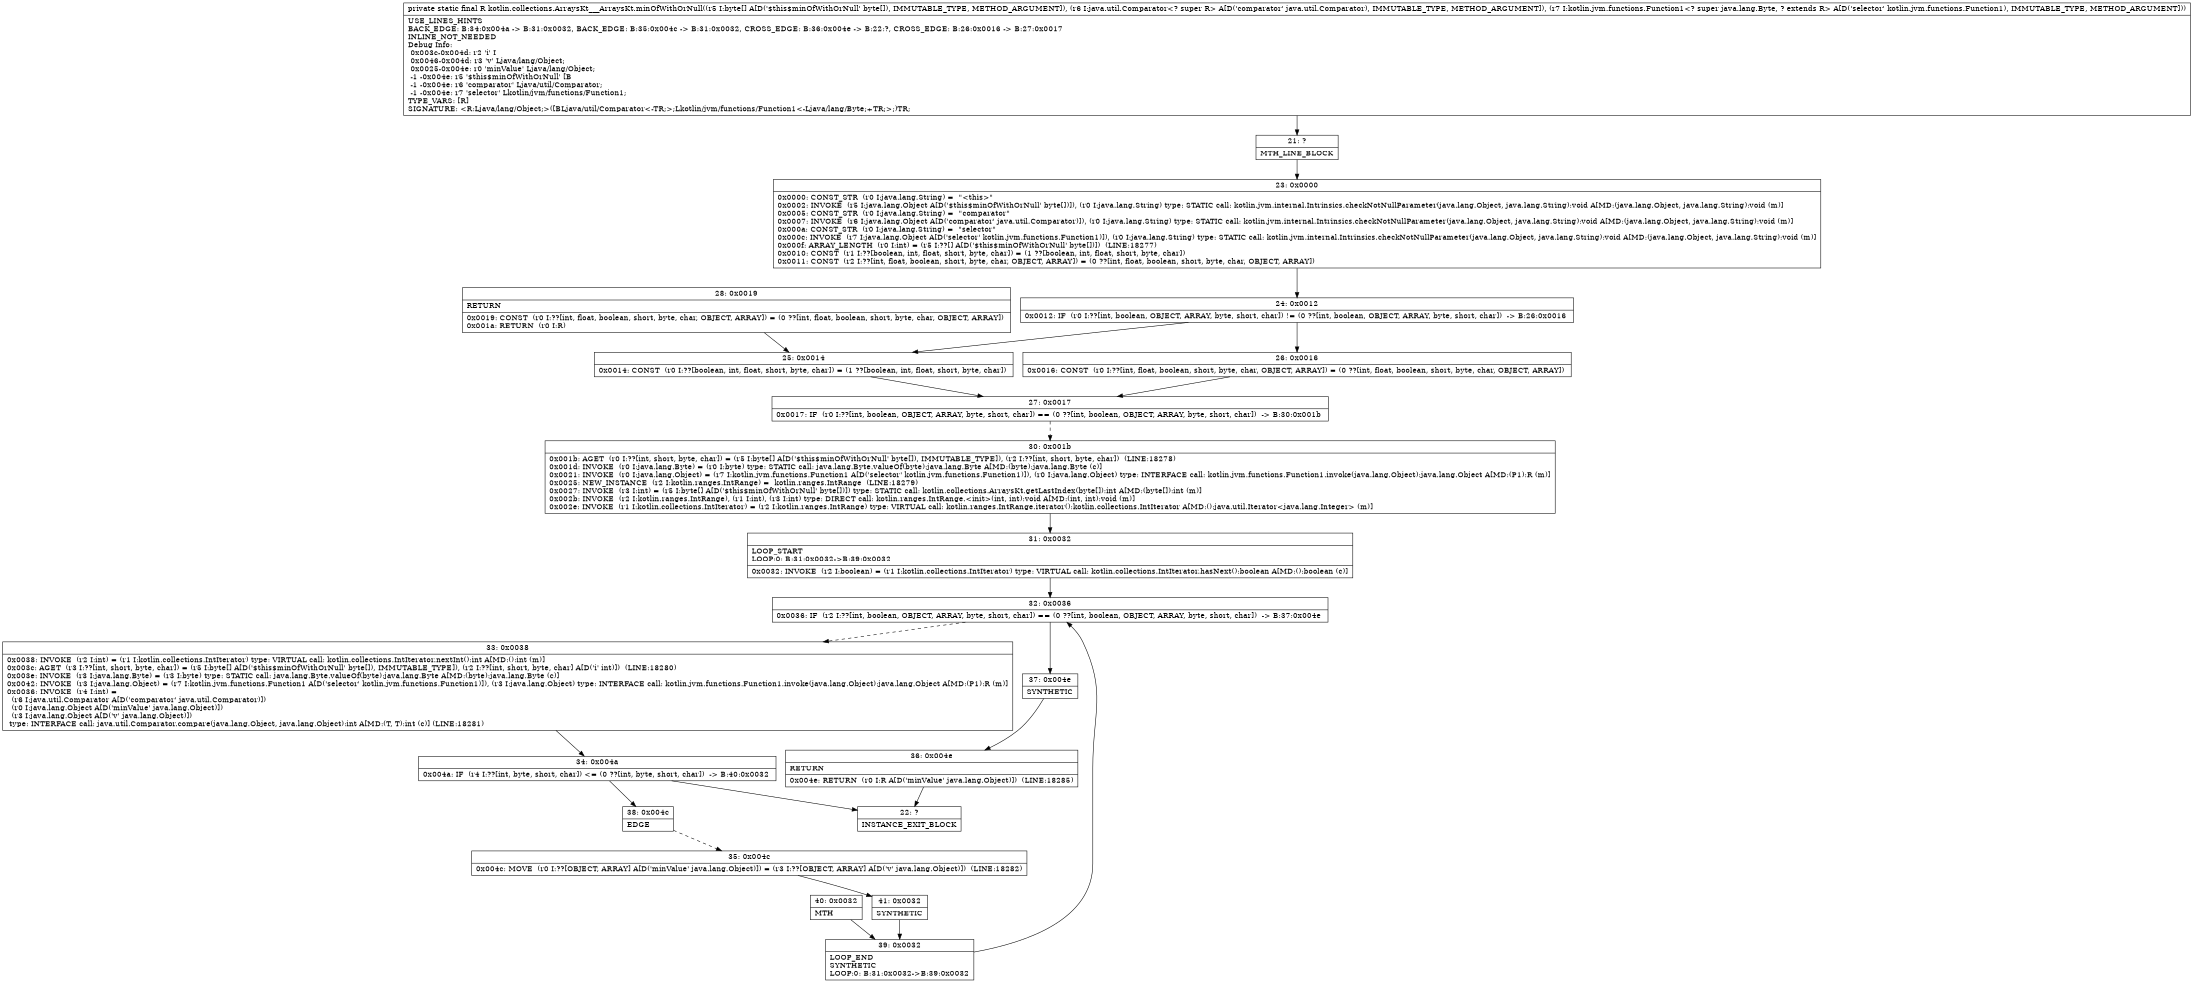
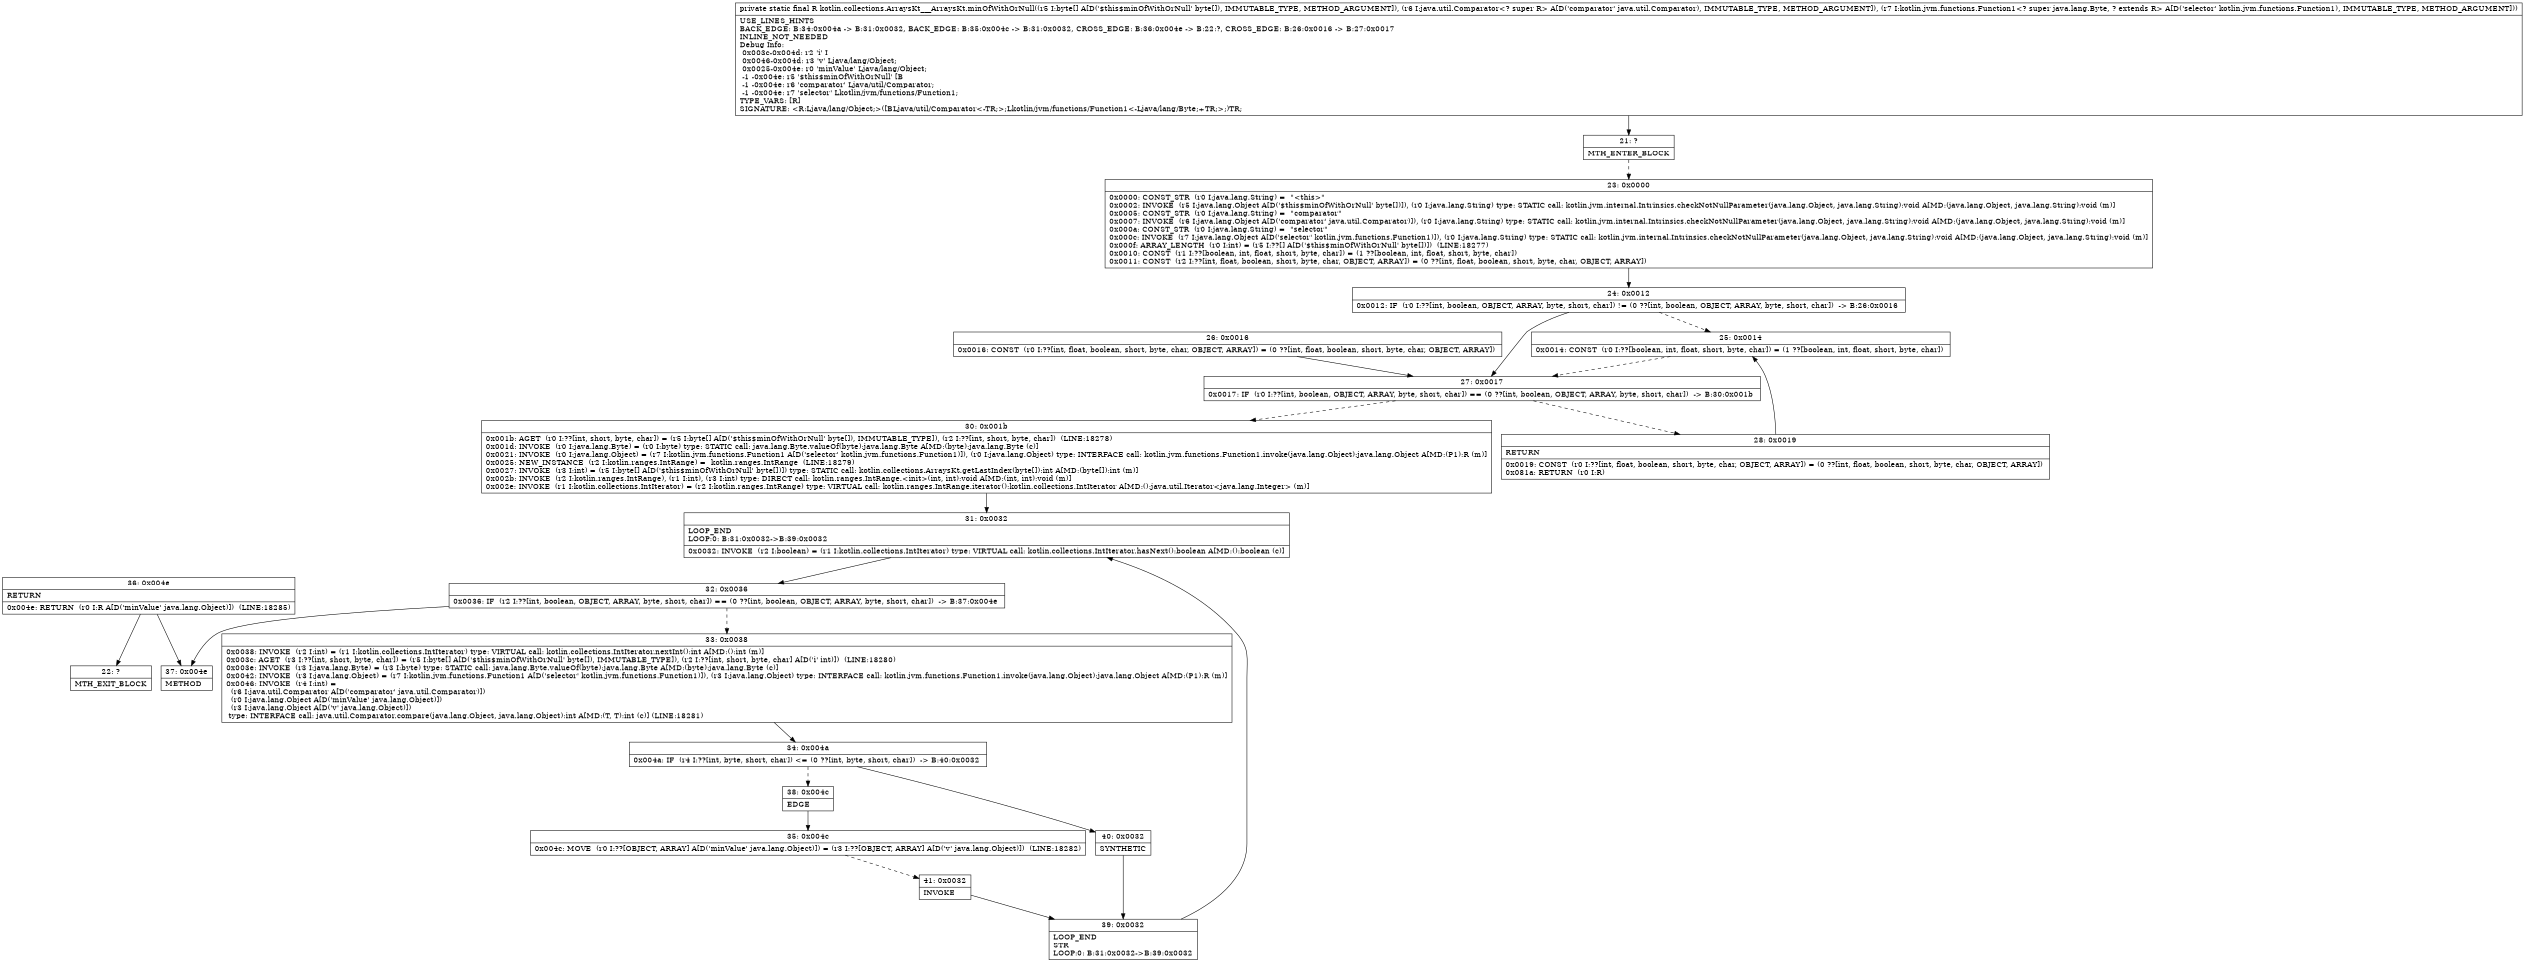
node "21: ?": text "MTH_LINE_BLOCK" -> "MTH_ENTER_BLOCK"
edge "21: ?" -> "23: 0x0000": style solid -> dashed
node "28: 0x0019": text "0x001a: RETURN  (r0 I:R)" -> "0x081a: RETURN  (r0 I:R)"
edge "24: 0x0012" -> "26: 0x0016": now "24: 0x0012" -> "27: 0x0017"
edge "24: 0x0012" -> "25: 0x0014": style solid -> dashed
edge "25: 0x0014" -> "27: 0x0017": style solid -> dashed
edge "27: 0x0017" -> "28: 0x0019": added
node "31: 0x0032": text "LOOP_START" -> "LOOP_END"
node "33: 0x0038": text "0x0036: INVOKE  (r4 I:int) =" -> "0x0046: INVOKE  (r4 I:int) ="
node "37: 0x004e": text "SYNTHETIC" -> "METHOD"
edge "37: 0x004e" -> "36: 0x004e": reversed
edge "34: 0x004a" -> "38: 0x004c": style solid -> dashed
edge "34: 0x004a" -> "22: ?": now "34: 0x004a" -> "40: 0x0032"
edge "39: 0x0032" -> "32: 0x0036": now "39: 0x0032" -> "31: 0x0032"
node "22: ?": text "INSTANCE_EXIT_BLOCK" -> "MTH_EXIT_BLOCK"
edge "38: 0x004c" -> "35: 0x004c": style dashed -> solid
edge "35: 0x004c" -> "41: 0x0032": style solid -> dashed
node "40: 0x0032": text "MTH" -> "SYNTHETIC"
node "41: 0x0032": text "SYNTHETIC" -> "INVOKE"
node "39: 0x0032": text "SYNTHETIC" -> "STR"
